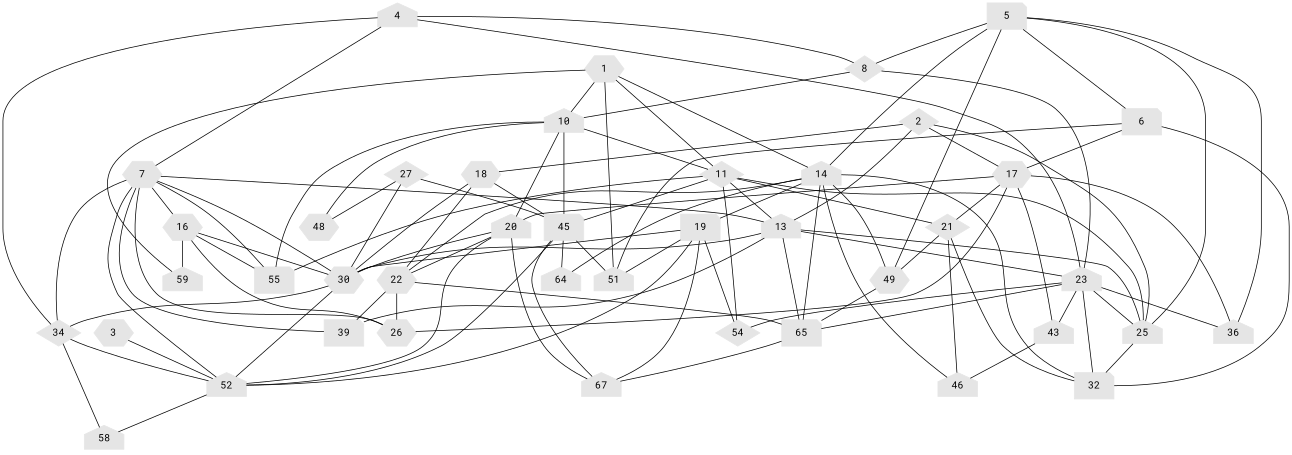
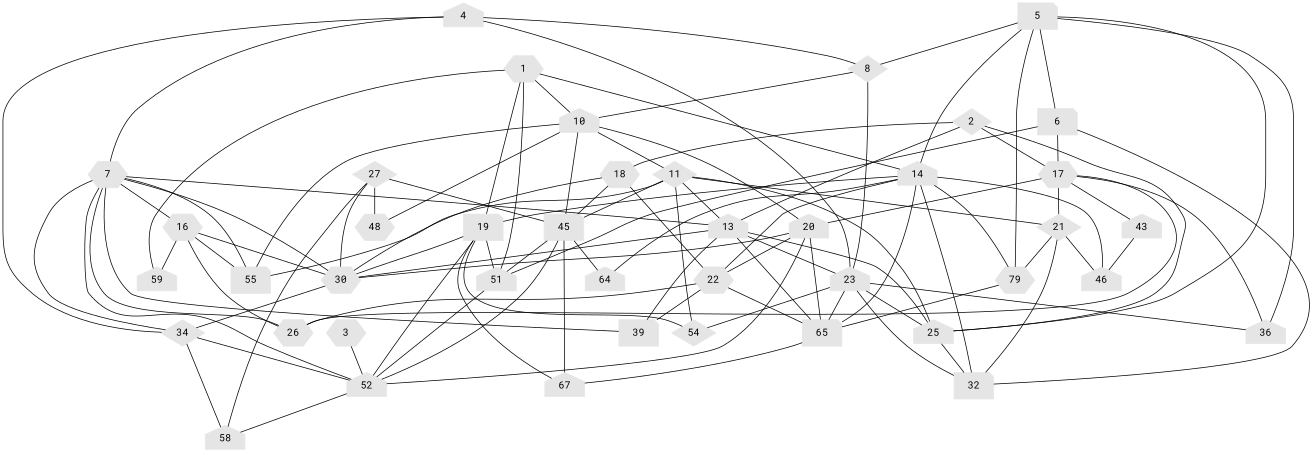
edge "1" -- "11": now "1" -- "19"
node "49": label "49" -> "79"
edge "27" -- "58": added
edge "23" -- "43": removed
edge "20" -- "67": now "20" -- "65"
edge "30" -- "52": now "51" -- "52"
